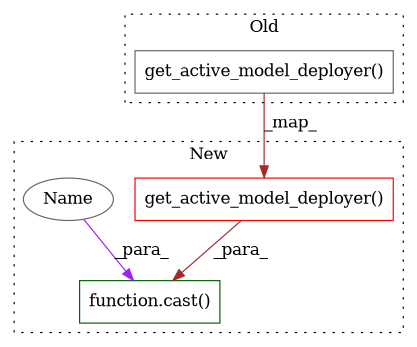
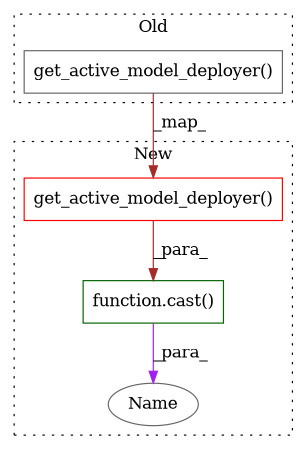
edge "Name" -> "function.cast()": reversed
